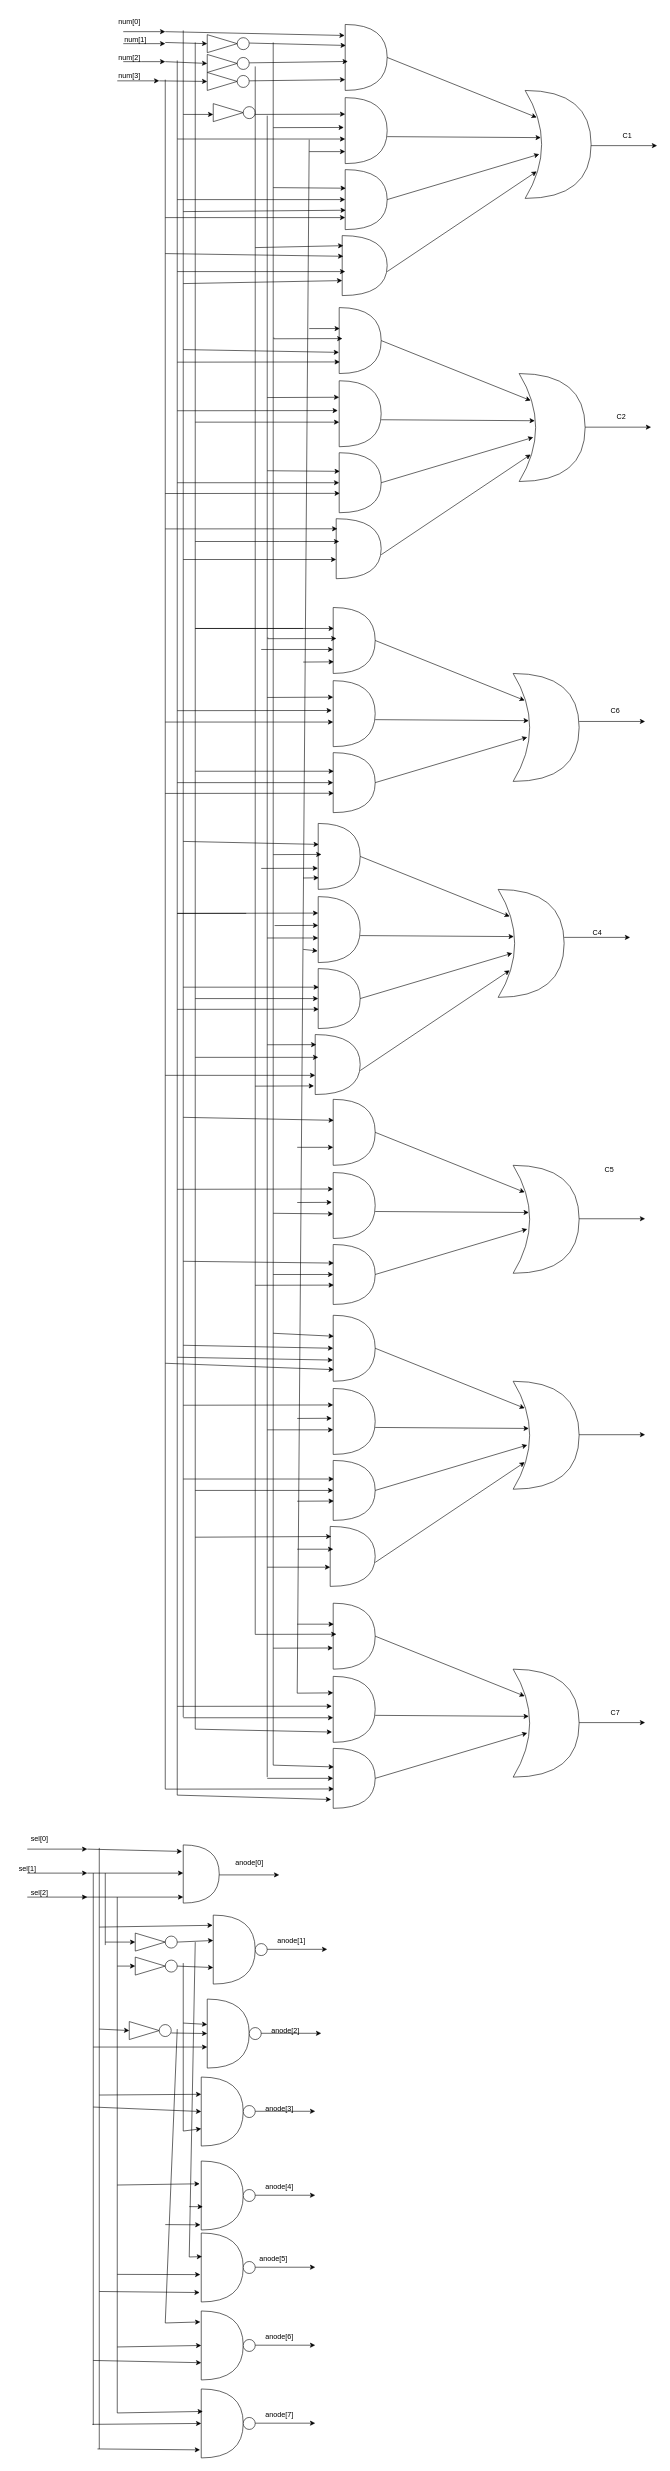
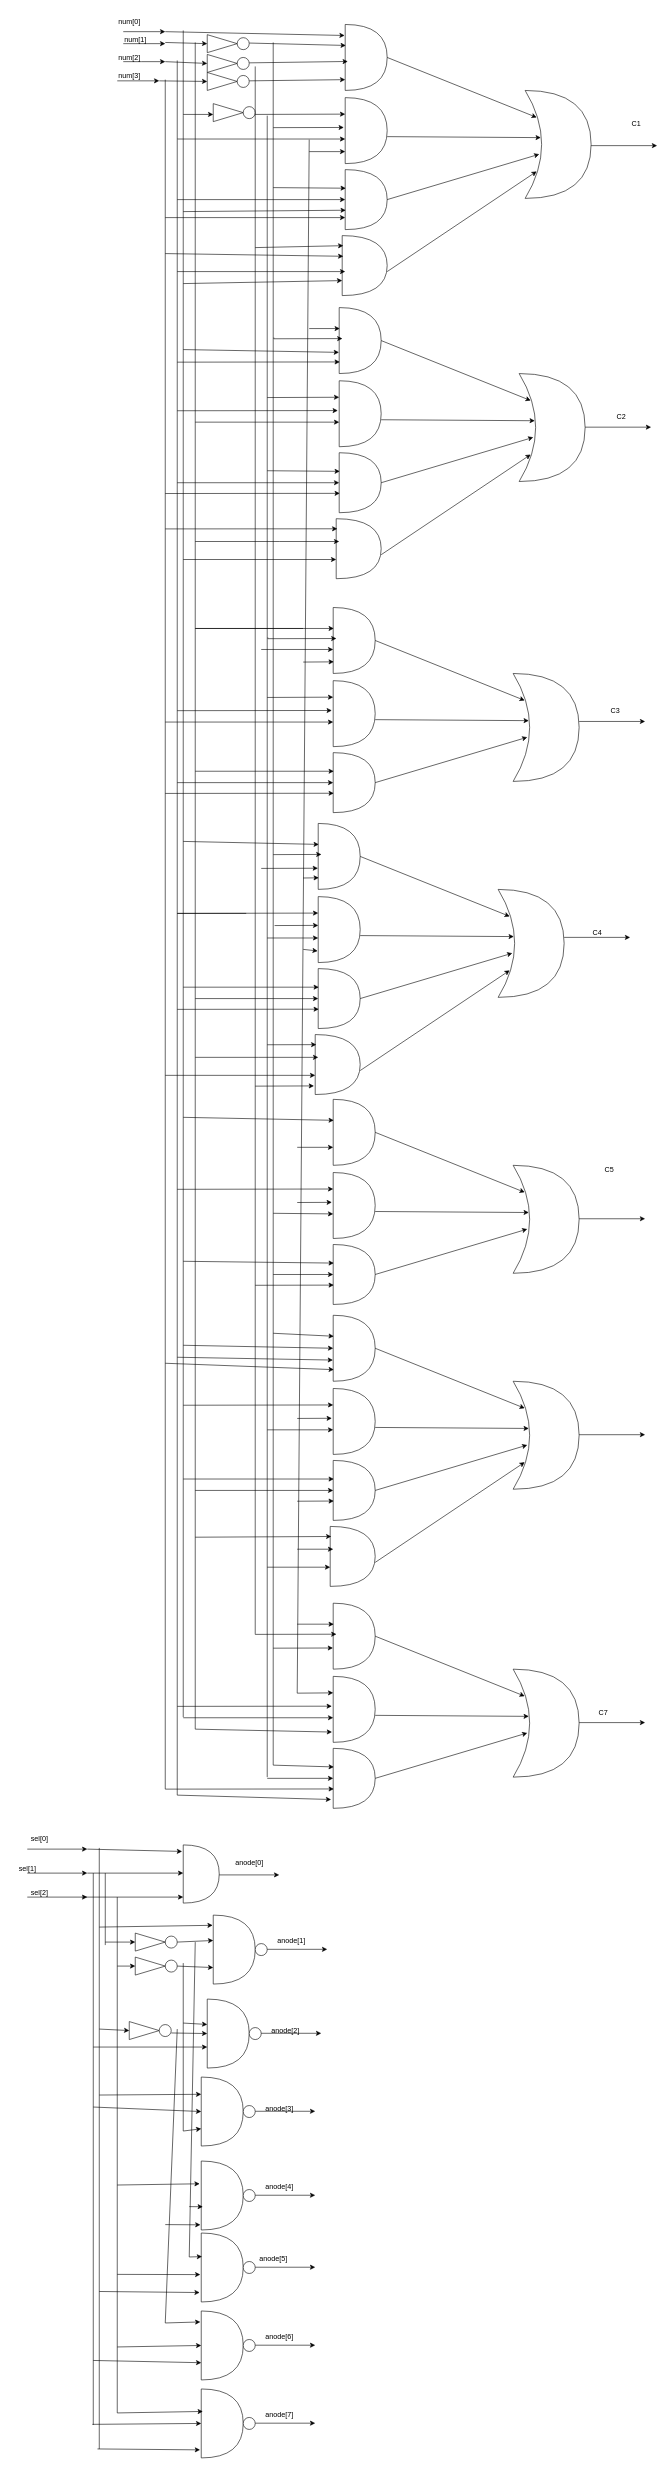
node "C1": moved (627, 135) -> (636, 123)
node "C6": label "C6" -> "C3"
node "C7": moved (615, 1713) -> (603, 1713)
